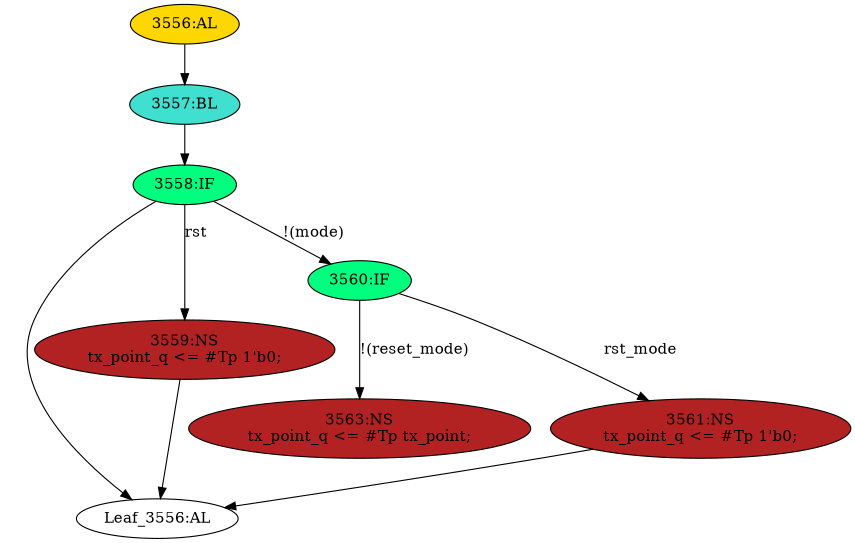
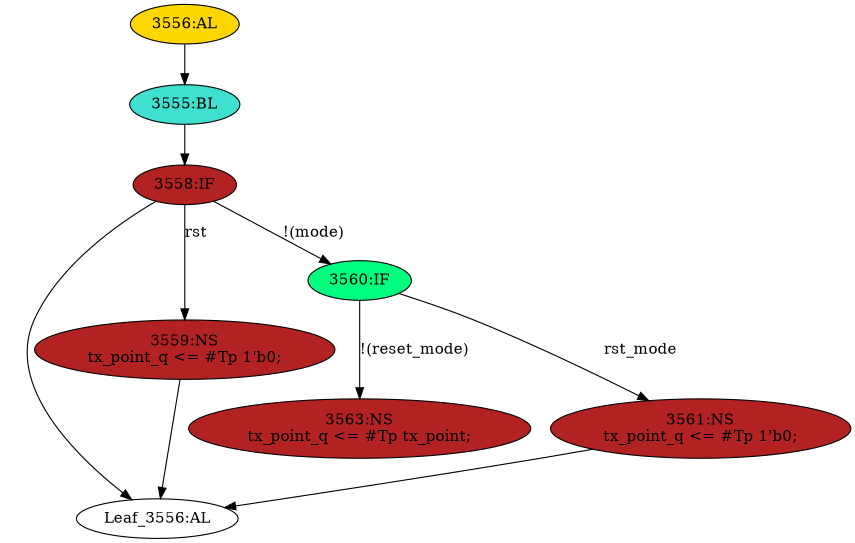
node "3557:BL": label "3557:BL" -> "3555:BL"
node "3558:IF": fillcolor springgreen -> firebrick
